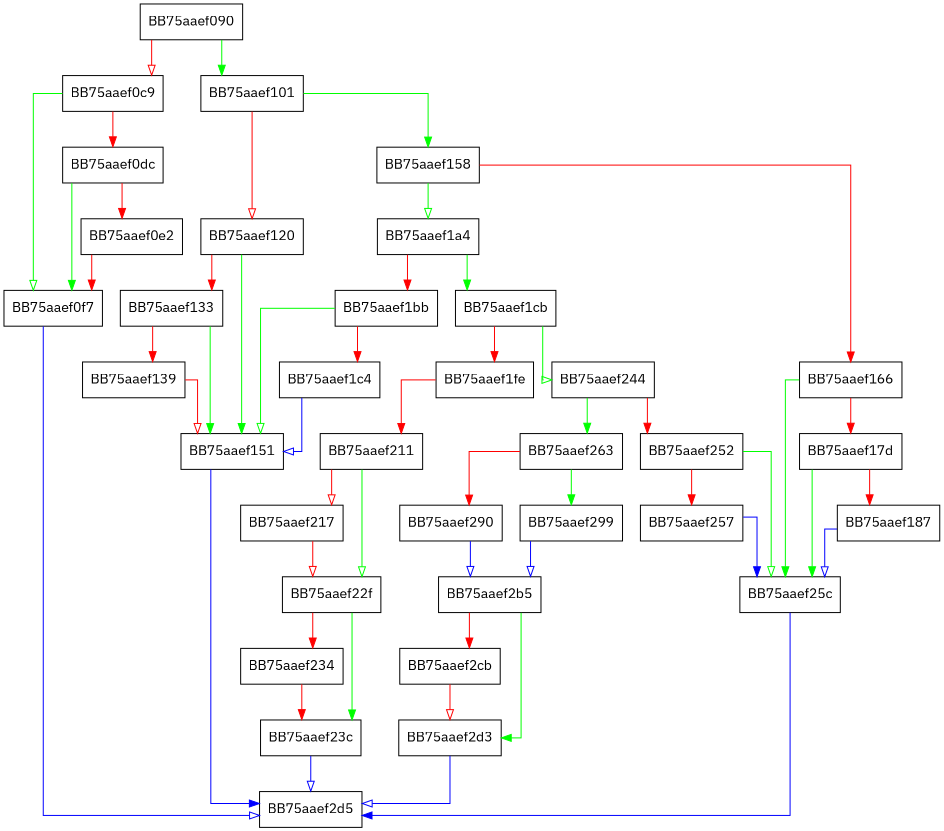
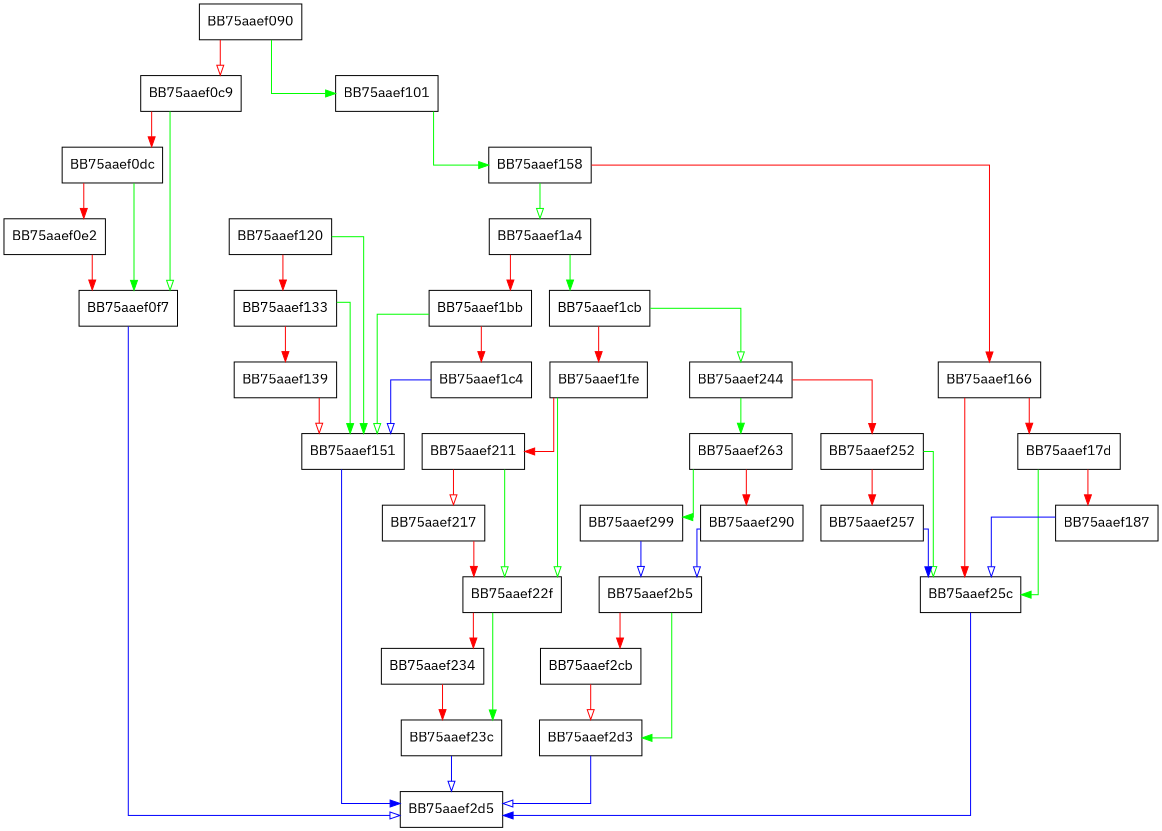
edge "BB75aaef101" -> "BB75aaef120": removed
edge "BB75aaef166" -> "BB75aaef25c": color green -> red
edge "BB75aaef1fe" -> "BB75aaef22f": added
edge "BB75aaef217" -> "BB75aaef22f": arrowhead onormal -> normal
